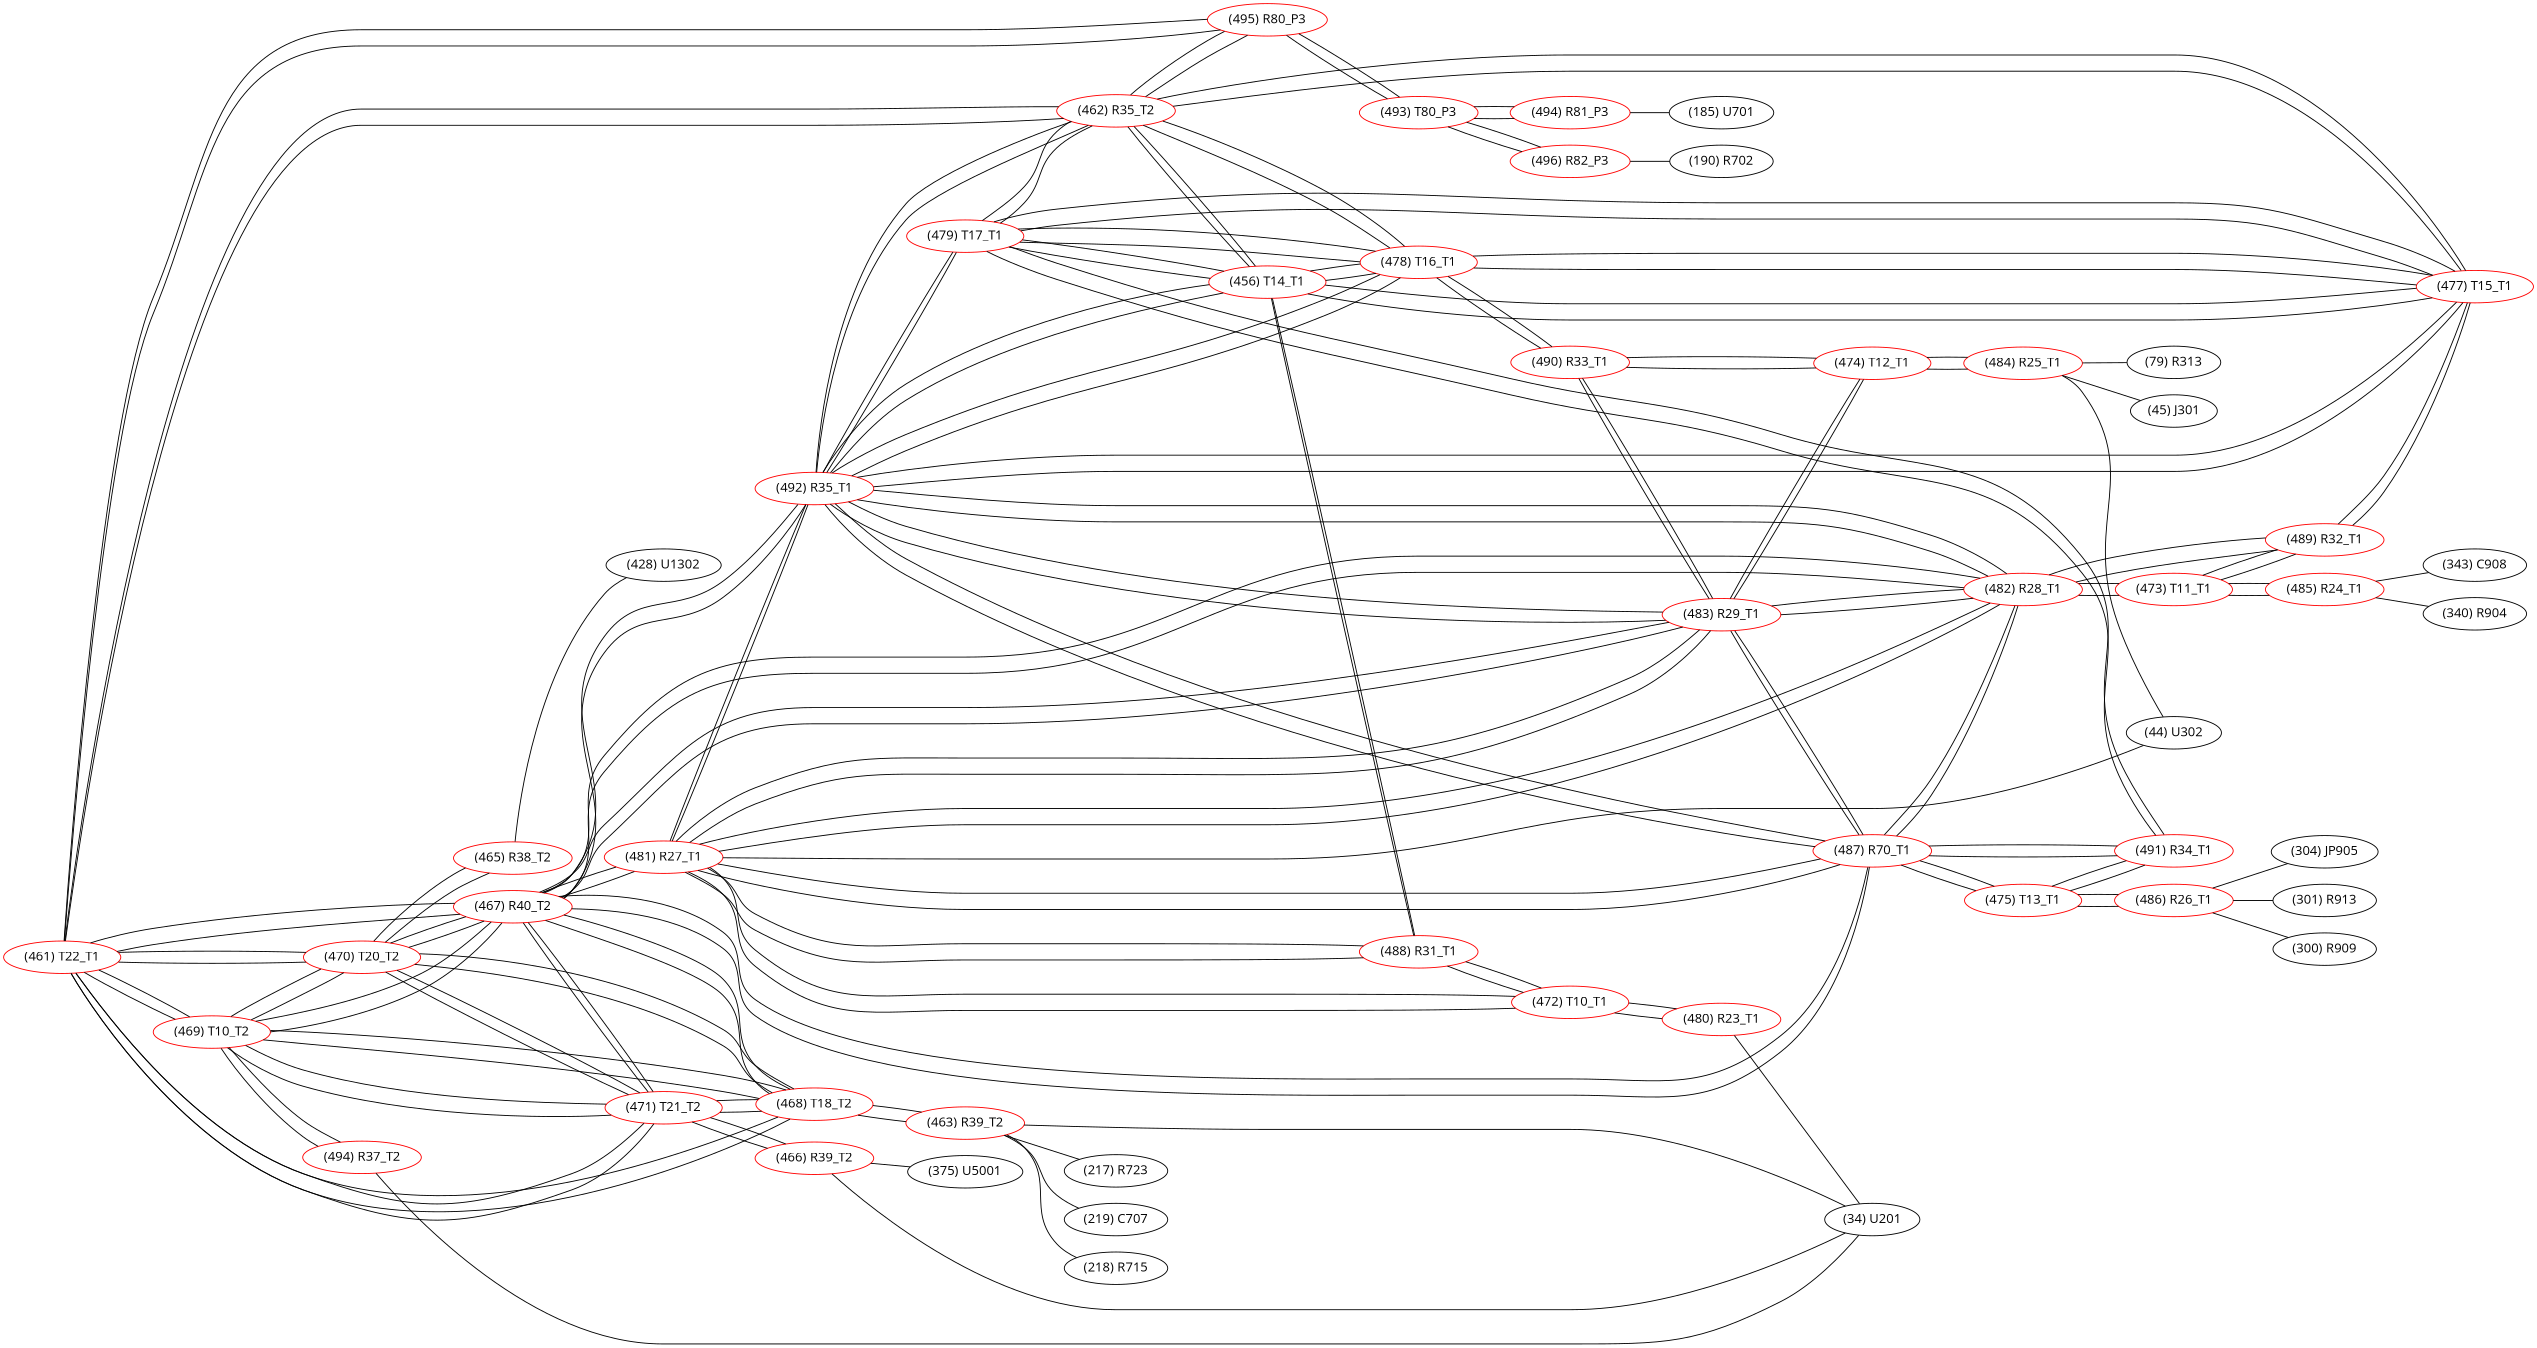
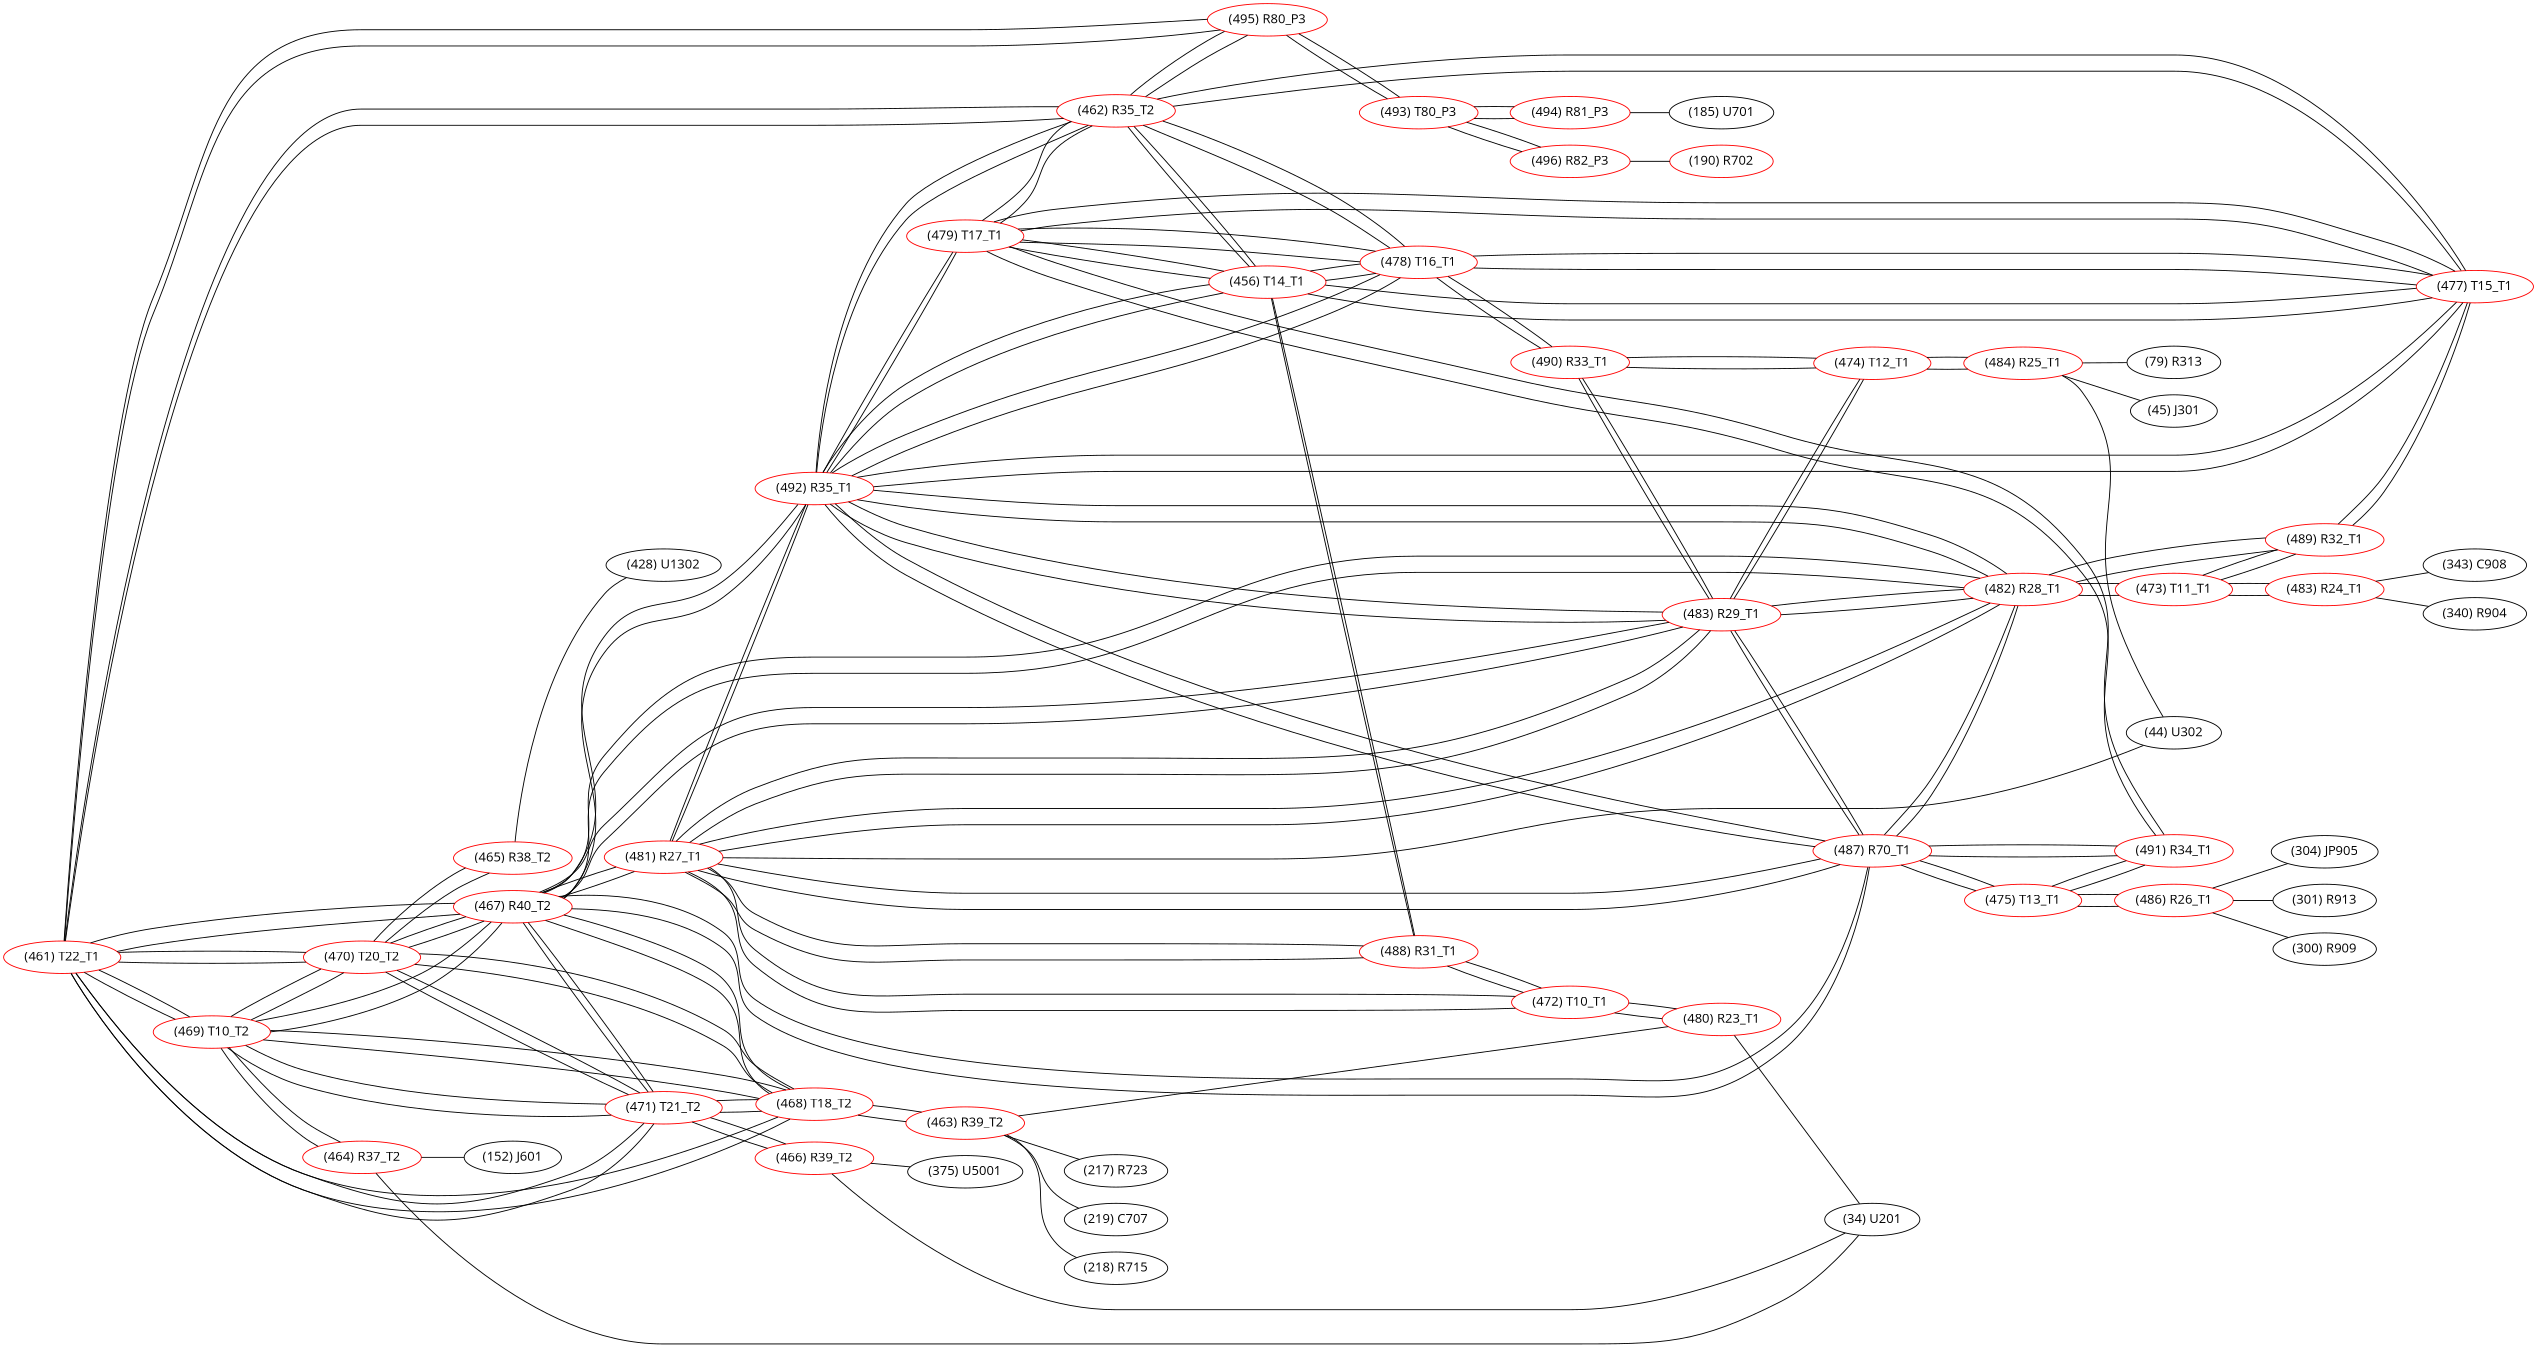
node "(190) R702": color black -> red
node "(485) R24_T1": label "(485) R24_T1" -> "(483) R24_T1"
edge "(463) R39_T2" -- "(34) U201": now "(463) R39_T2" -- "(480) R23_T1"
node "(494) R37_T2": label "(494) R37_T2" -> "(464) R37_T2"
node "(152) J601": added
